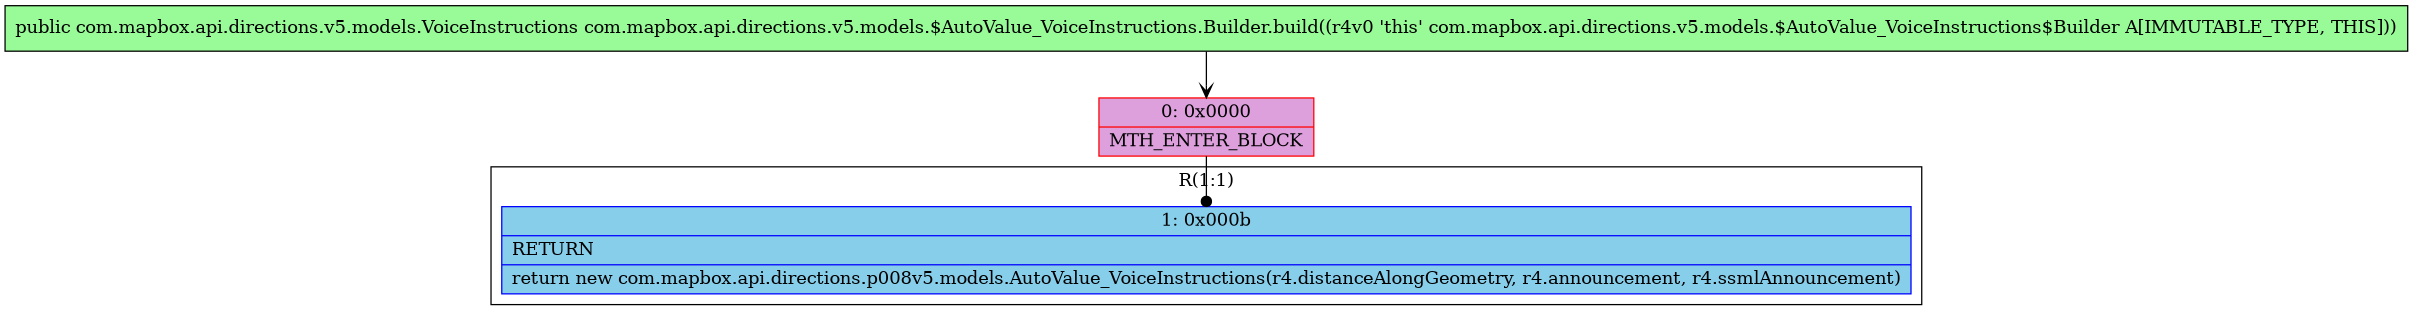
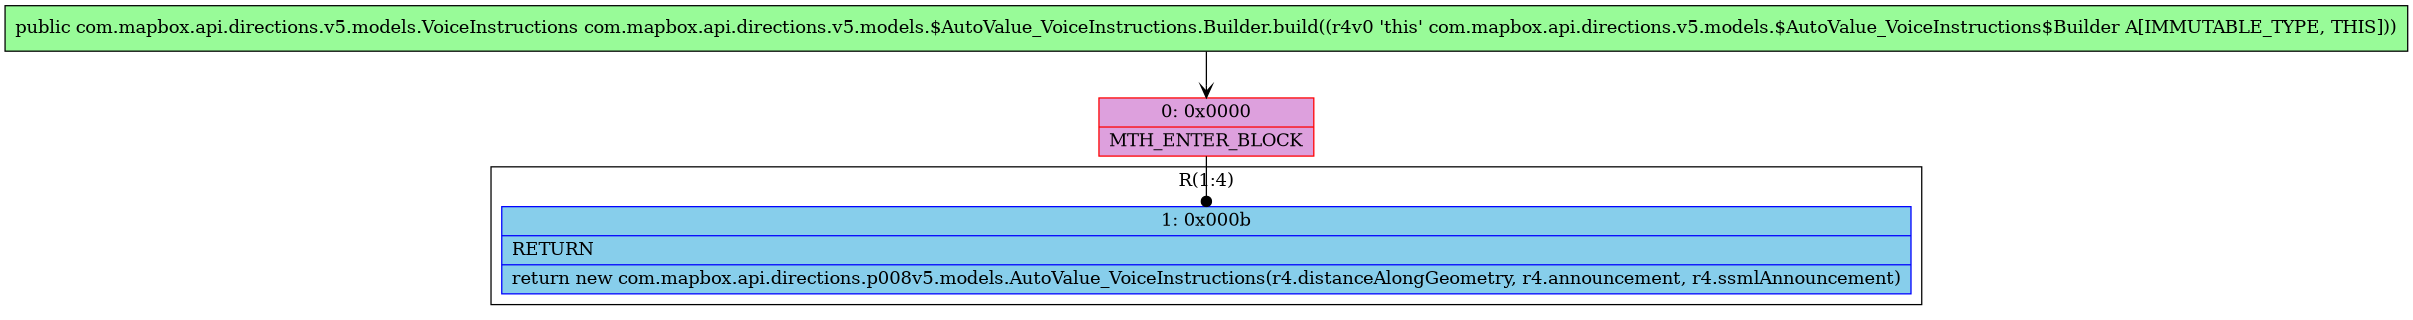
cluster "R(1:1)": label "R(1:1)" -> "R(1:4)"
